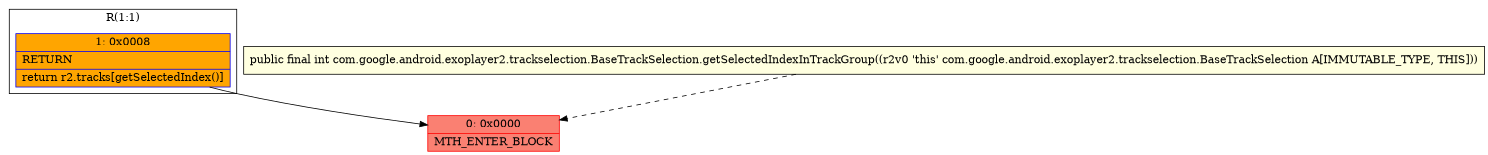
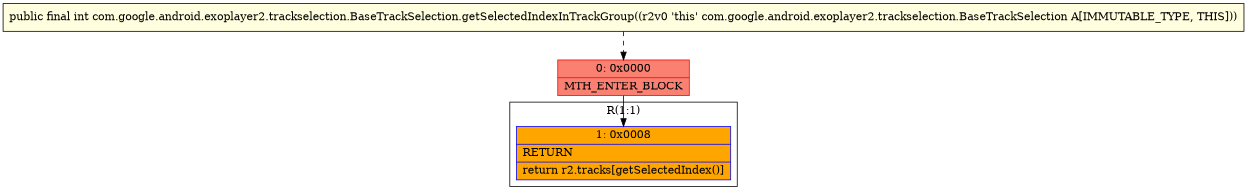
edge "1: 0x0008" -> "0: 0x0000": reversed
